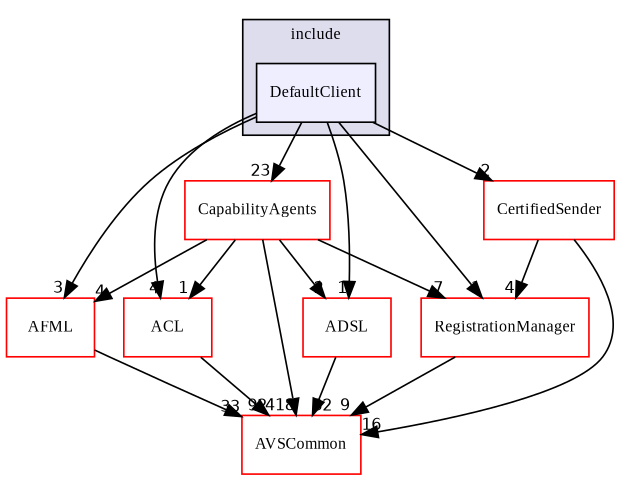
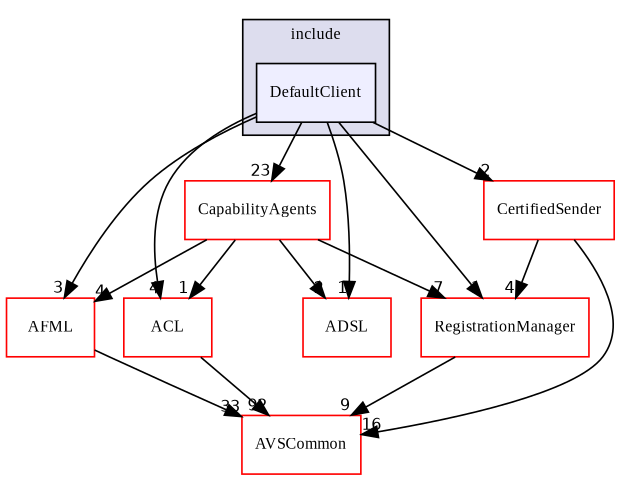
edge "CapabilityAgents" -> "AVSCommon": removed
edge "ADSL" -> "AVSCommon": removed
